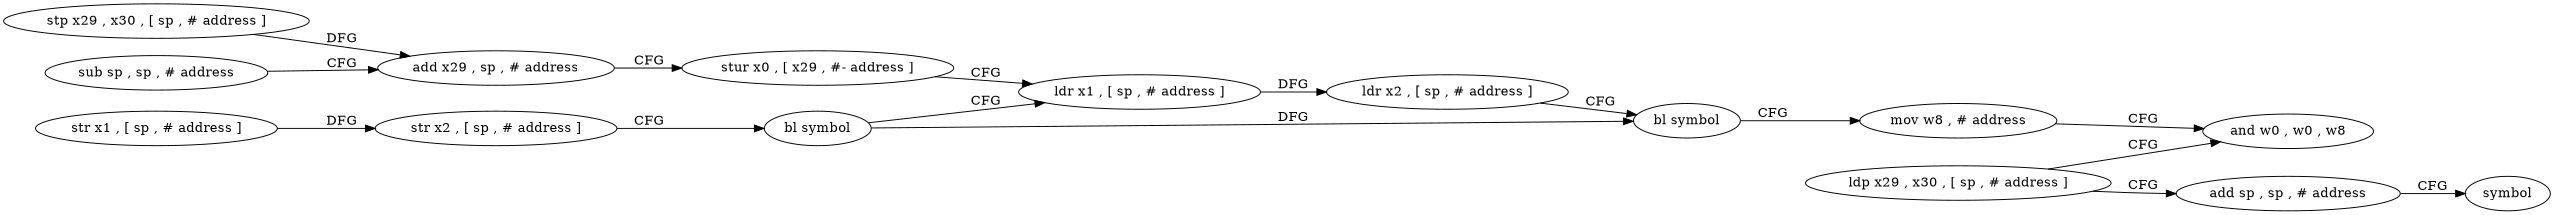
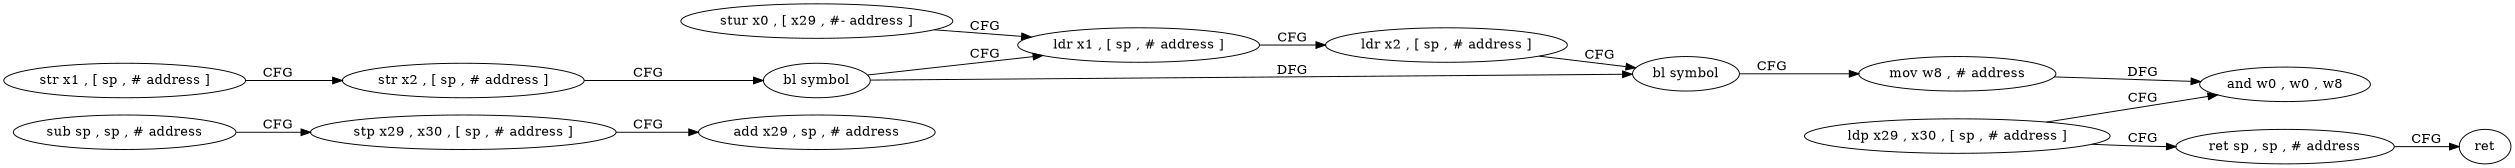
edge "stp x29 , x30 , [ sp , # address ]" -> "add x29 , sp , # address": label "DFG" -> "CFG"
edge "add x29 , sp , # address" -> "stur x0 , [ x29 , #- address ]": removed, label "CFG"
edge "sub sp , sp , # address" -> "add x29 , sp , # address": now "sub sp , sp , # address" -> "stp x29 , x30 , [ sp , # address ]"
edge "ldr x1 , [ sp , # address ]" -> "ldr x2 , [ sp , # address ]": label "DFG" -> "CFG"
edge "mov w8 , # address" -> "and w0 , w0 , w8": label "CFG" -> "DFG"
edge "str x1 , [ sp , # address ]" -> "str x2 , [ sp , # address ]": label "DFG" -> "CFG"
node "add sp , sp , # address": label "add sp , sp , # address" -> "ret sp , sp , # address"
node "symbol": label "symbol" -> "ret"
